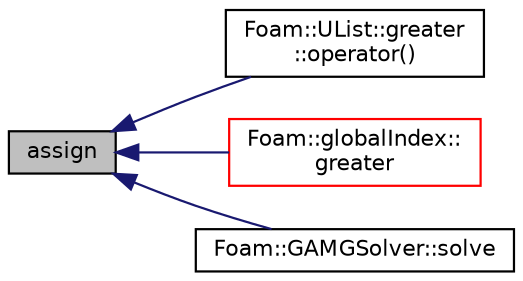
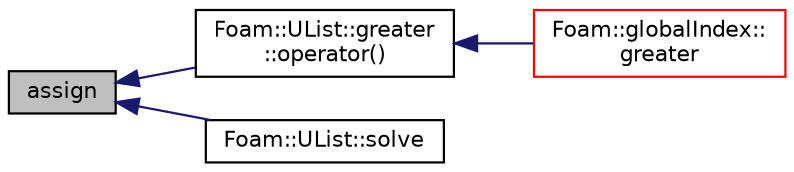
edge "Foam::globalIndex:: greater" -> "assign": now "Foam::globalIndex:: greater" -> "Foam::UList::greater ::operator()"
node "Foam::GAMGSolver::solve": label "Foam::GAMGSolver::solve" -> "Foam::UList::solve"
